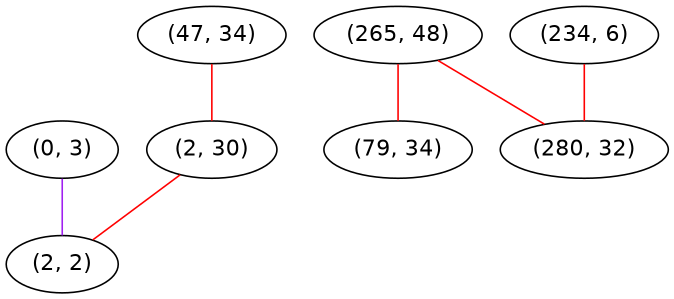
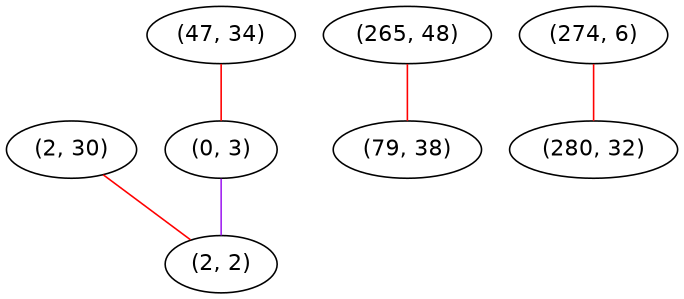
node "(234, 6)": label "(234, 6)" -> "(274, 6)"
edge "(47, 34)" -- "(2, 30)": now "(47, 34)" -- "(0, 3)"
edge "(265, 48)" -- "(280, 32)": removed
node "(79, 34)": label "(79, 34)" -> "(79, 38)"
